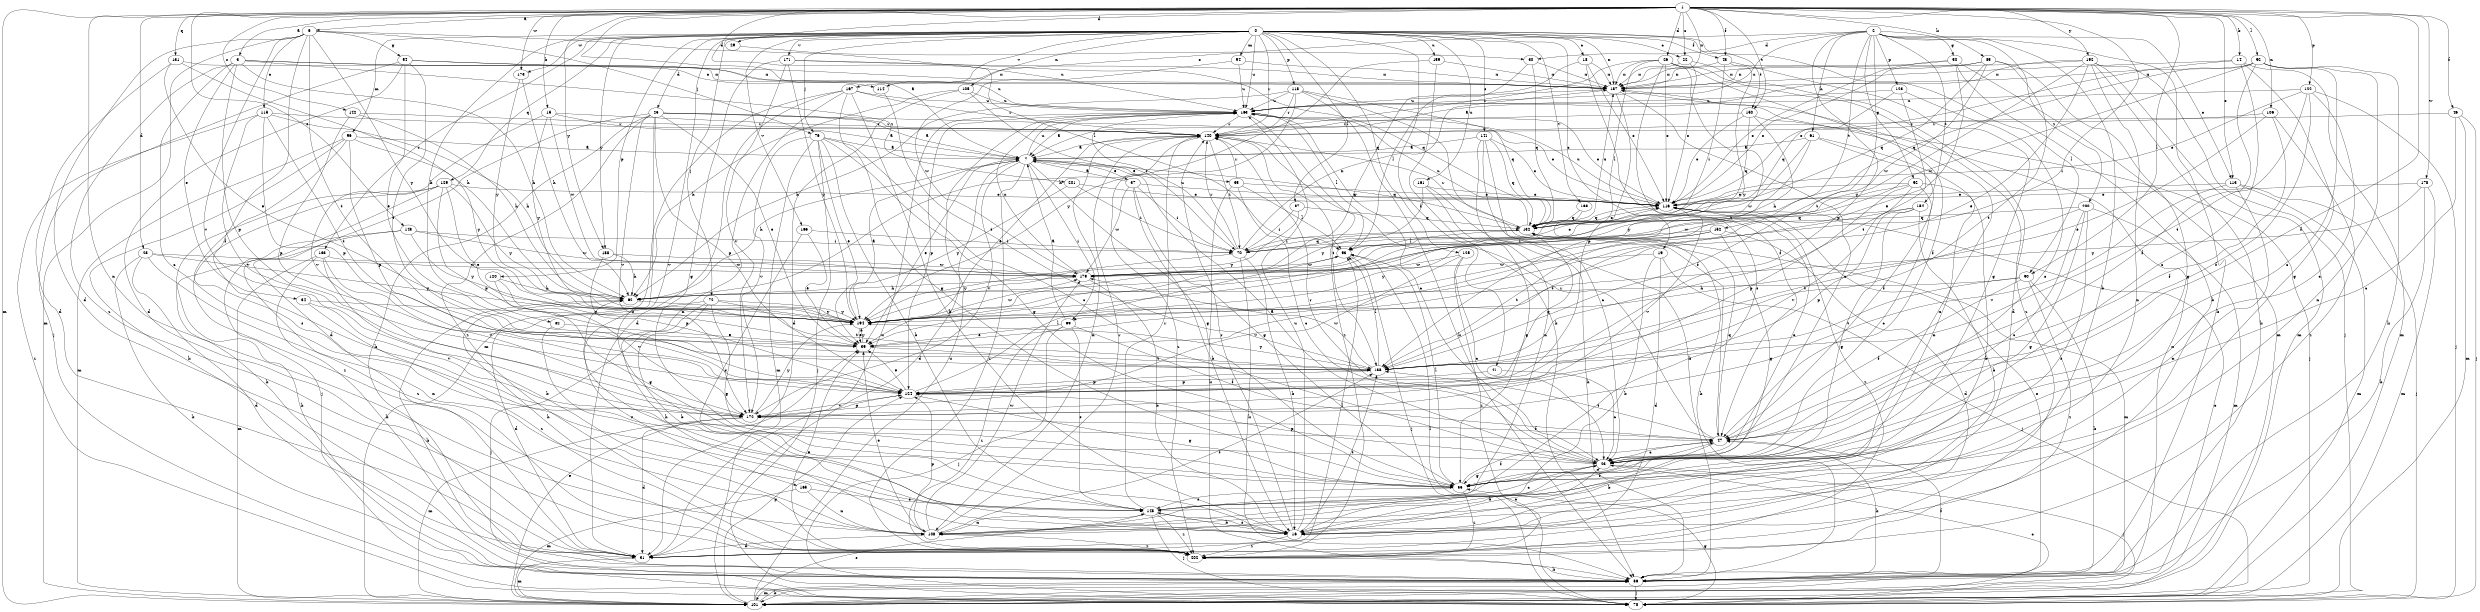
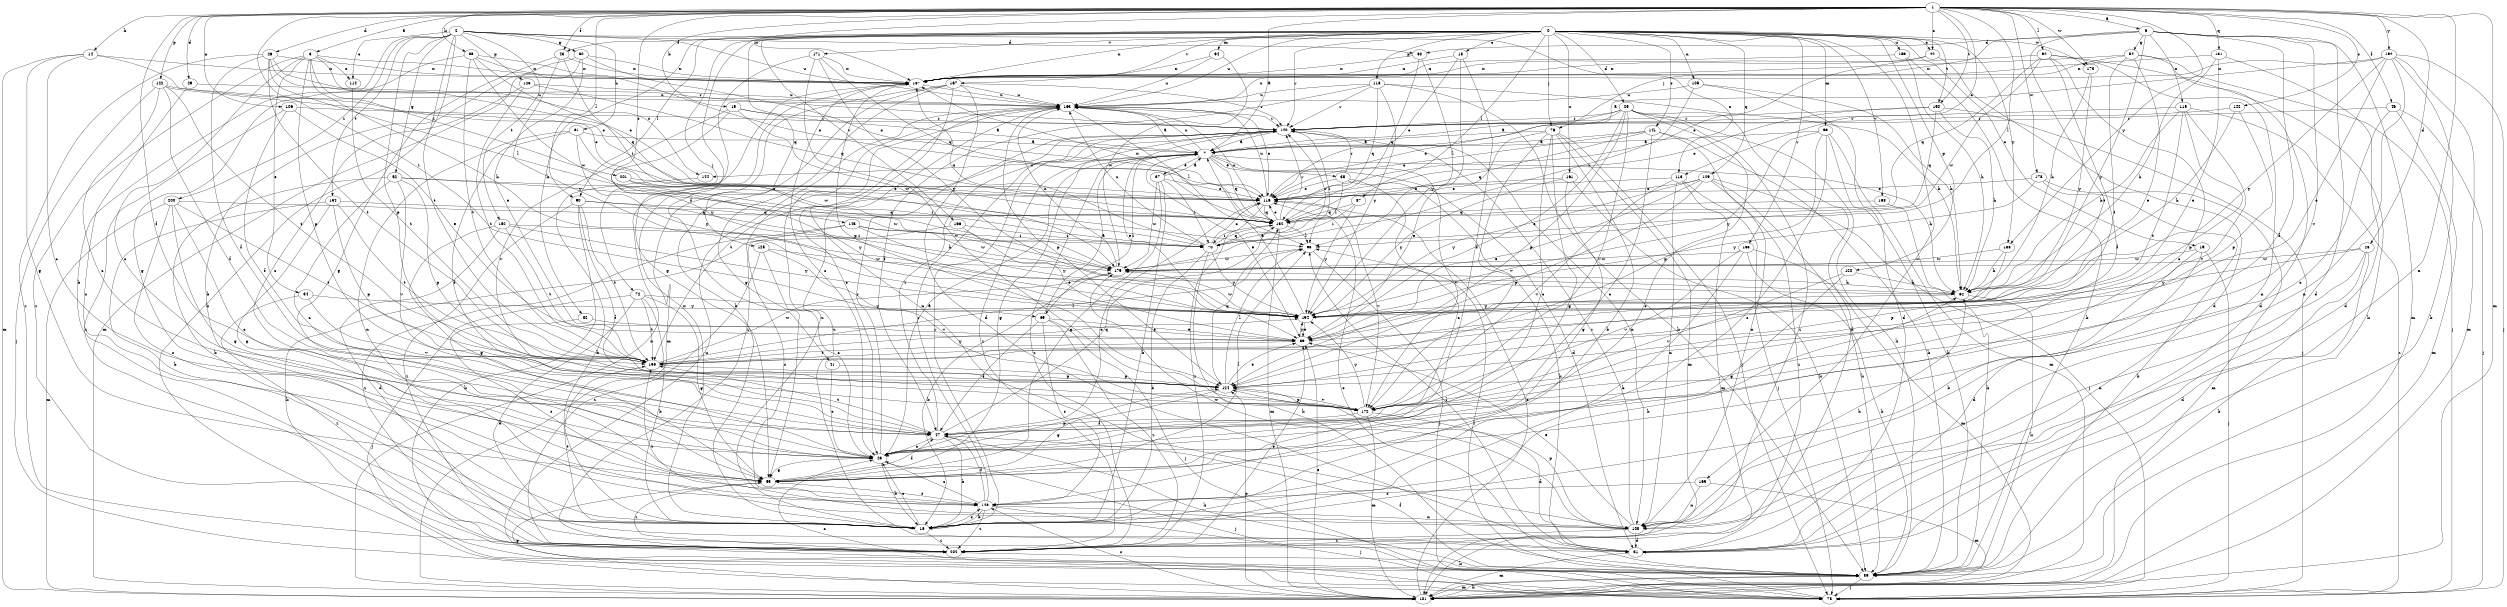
node "144": added
edge "90" -> "132": added, label "q"
edge "26" -> "148": now "29" -> "148"
